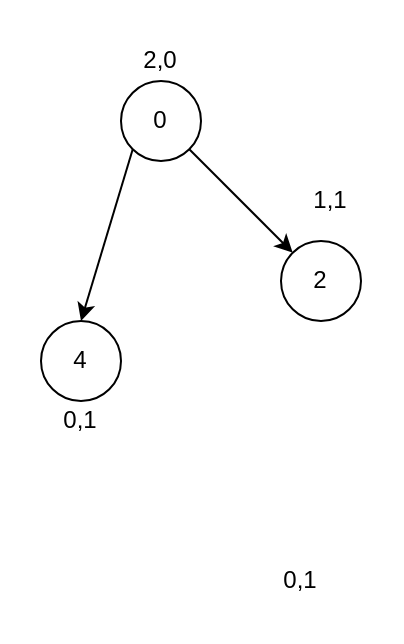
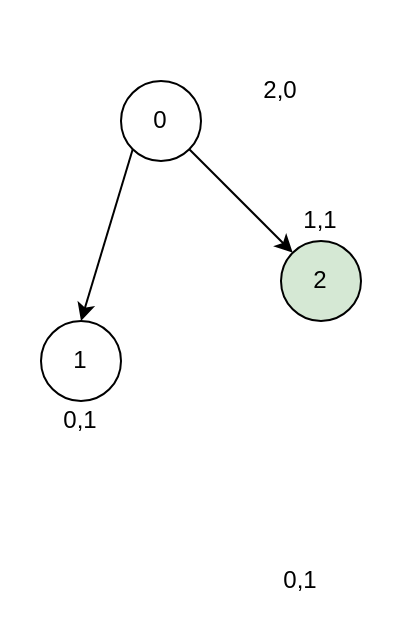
node "2,0": moved (161, 61) -> (281, 91)
node "1,1": moved (331, 201) -> (321, 221)
node "2": fillcolor #ffffff -> #d5e8d4
node "4": label "4" -> "1"
